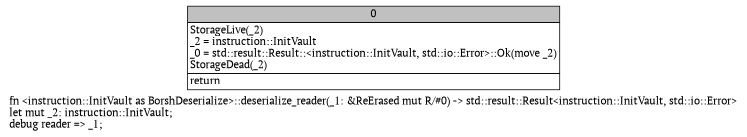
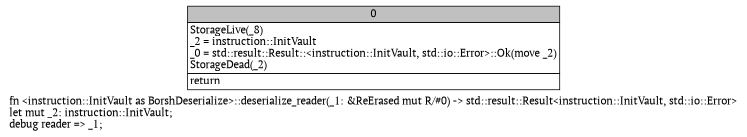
node "0": text "StorageLive(_2)" -> "StorageLive(_8)"
